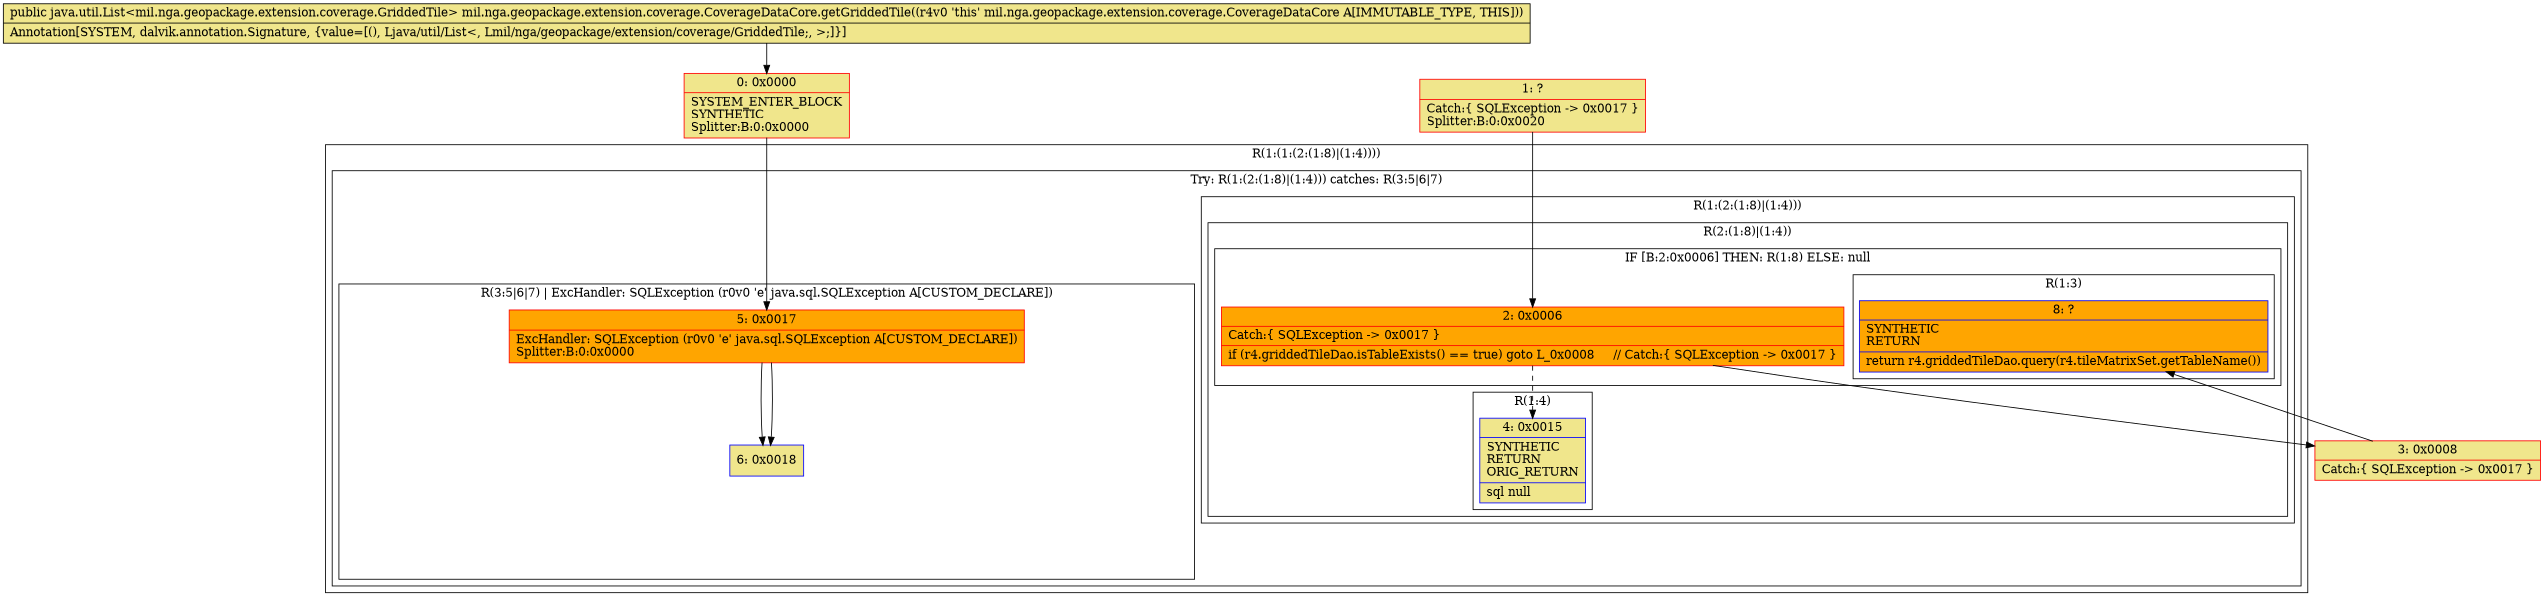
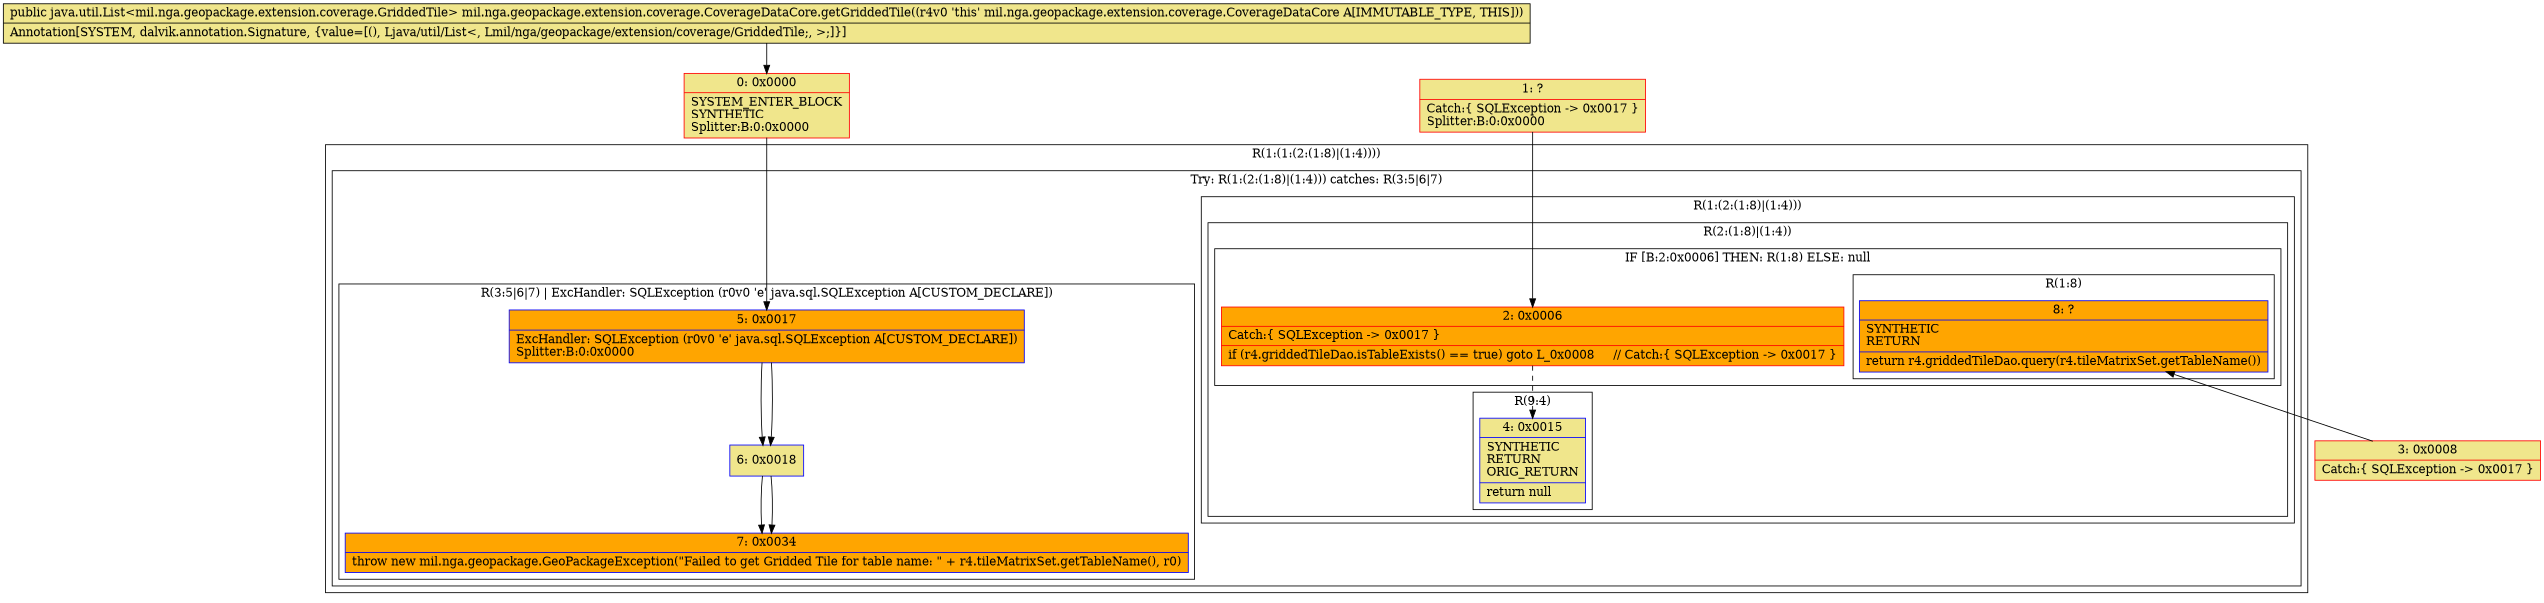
node "1: ?": text "Splitter:B:0:0x0020" -> "Splitter:B:0:0x0000"
cluster "R(1:3)": label "R(1:3)" -> "R(1:8)"
node "5: 0x0017": color red -> blue
cluster "R(1:4)": label "R(1:4)" -> "R(9:4)"
edge "2: 0x0006" -> "3: 0x0008": removed
node "4: 0x0015": text "sql null" -> "return null"
node "7: 0x0034": added
